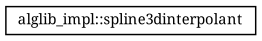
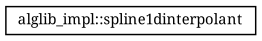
node "alglib_impl::spline3dinterpolant": label "alglib_impl::spline3dinterpolant" -> "alglib_impl::spline1dinterpolant"
